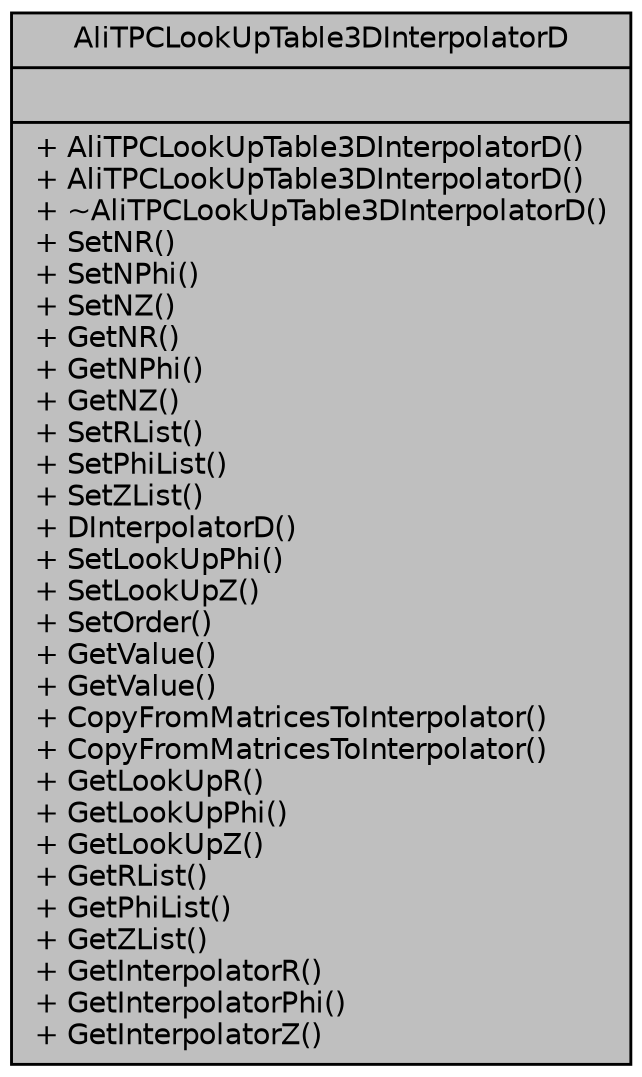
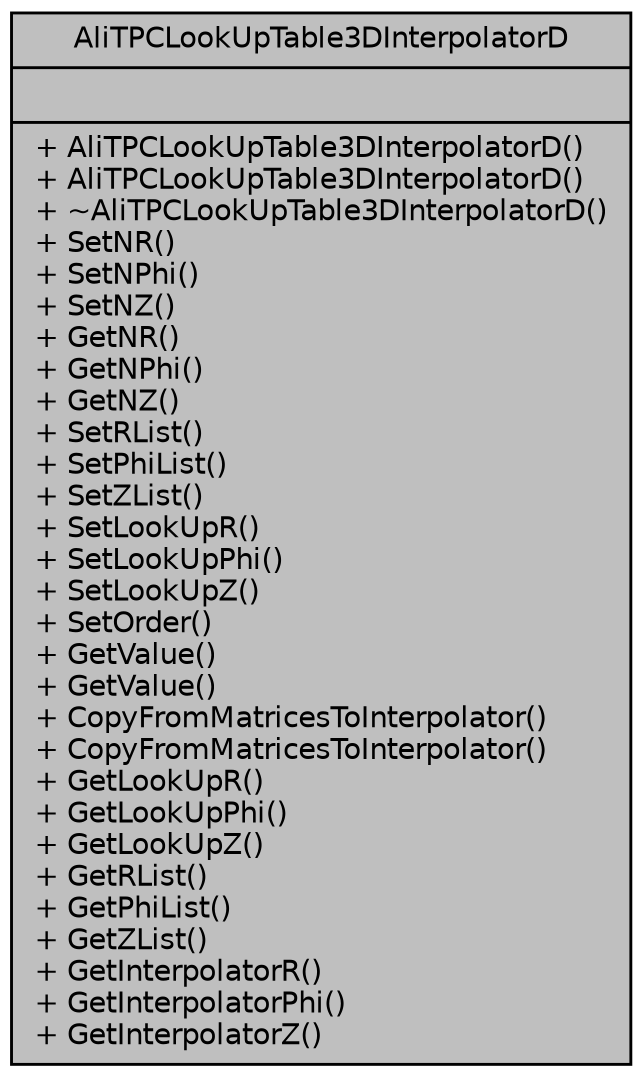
node "AliTPCLookUpTable3DInterpolatorD": text "+ DInterpolatorD()" -> "+ SetLookUpR()"
